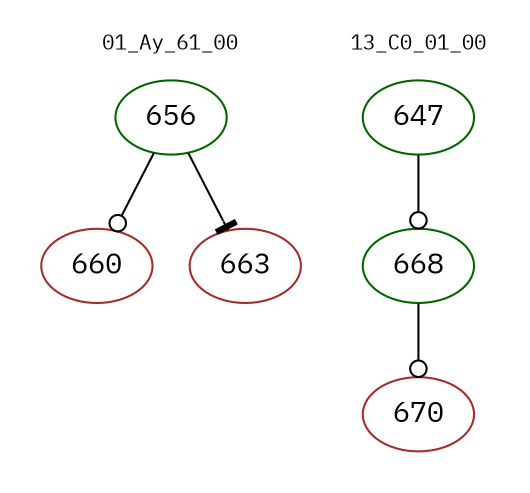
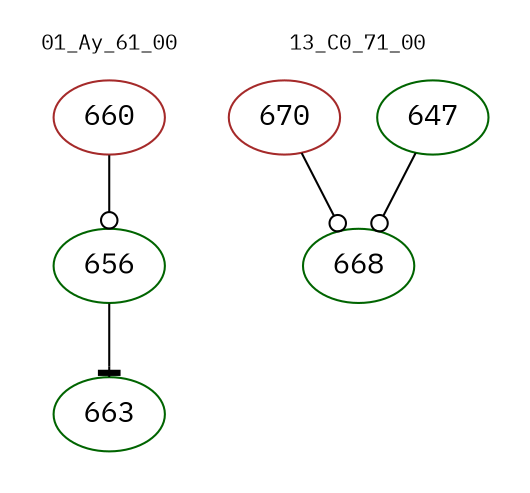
cluster "13_C0_01_00": label "13_C0_01_00" -> "13_C0_71_00"
edge "656" -> "660": reversed
node "663": color brown -> darkgreen
edge "668" -> "670": reversed
